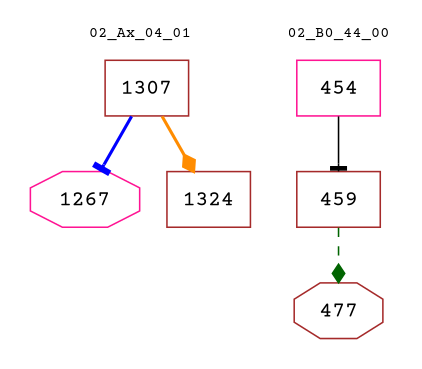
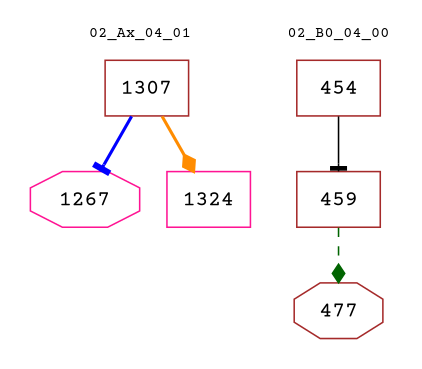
cluster "02_B0_44_00": label "02_B0_44_00" -> "02_B0_04_00"
node "454": color deeppink -> brown
node "1324": color brown -> deeppink
